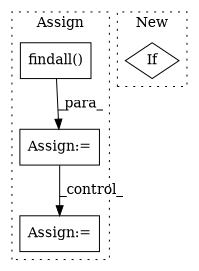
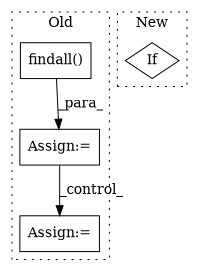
cluster "Assign": label "Assign" -> "Old"
